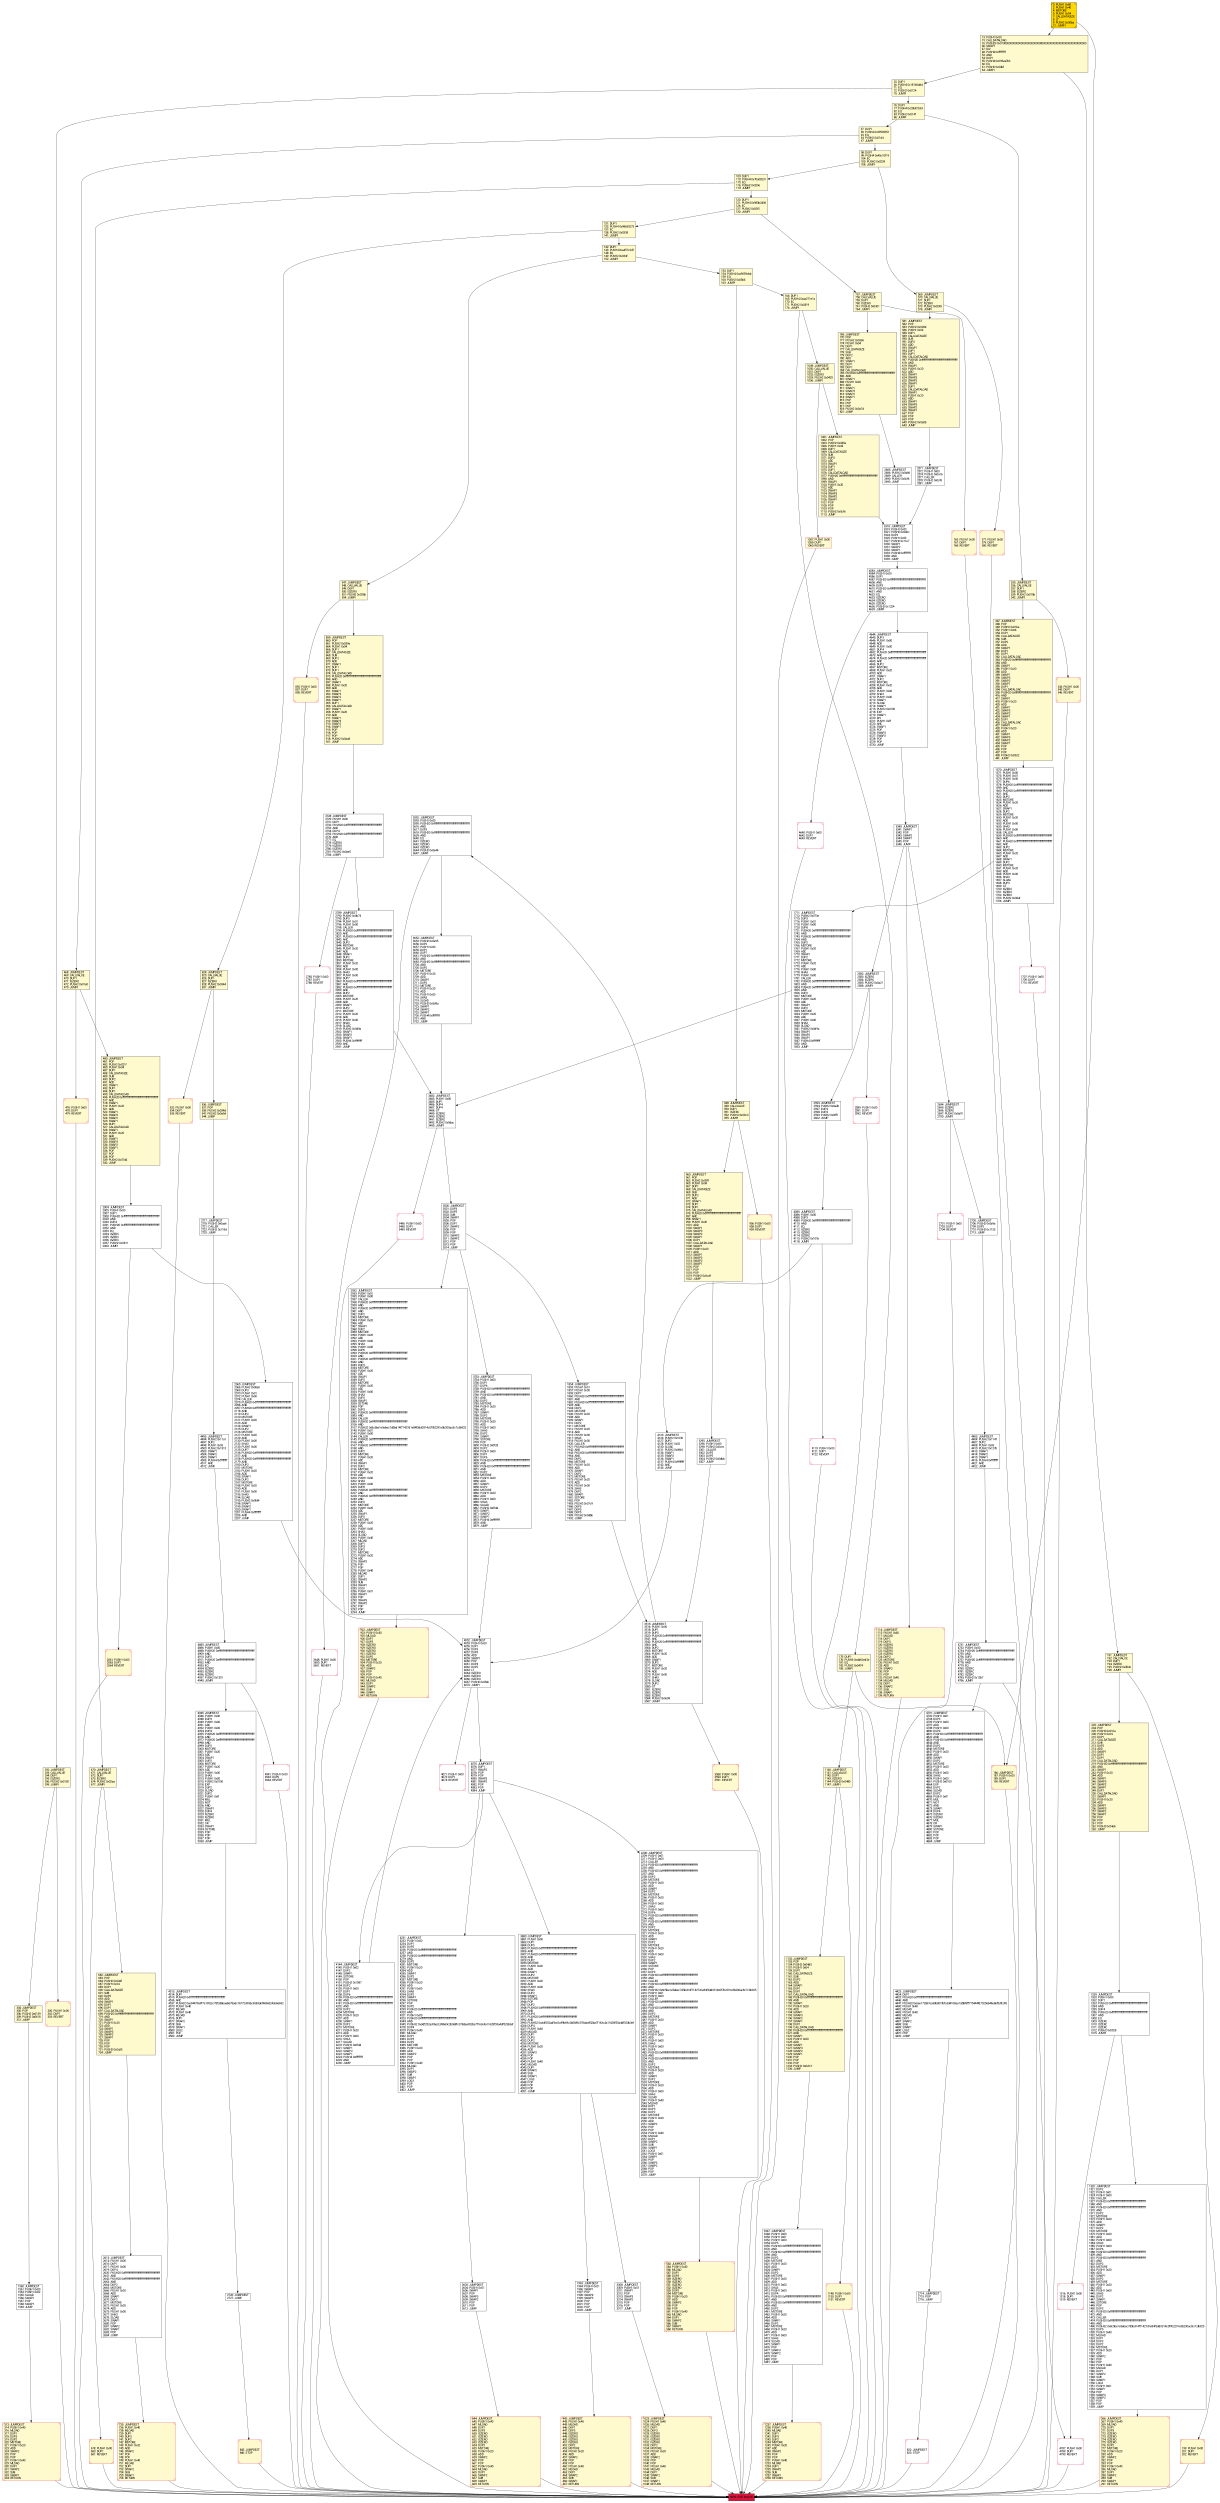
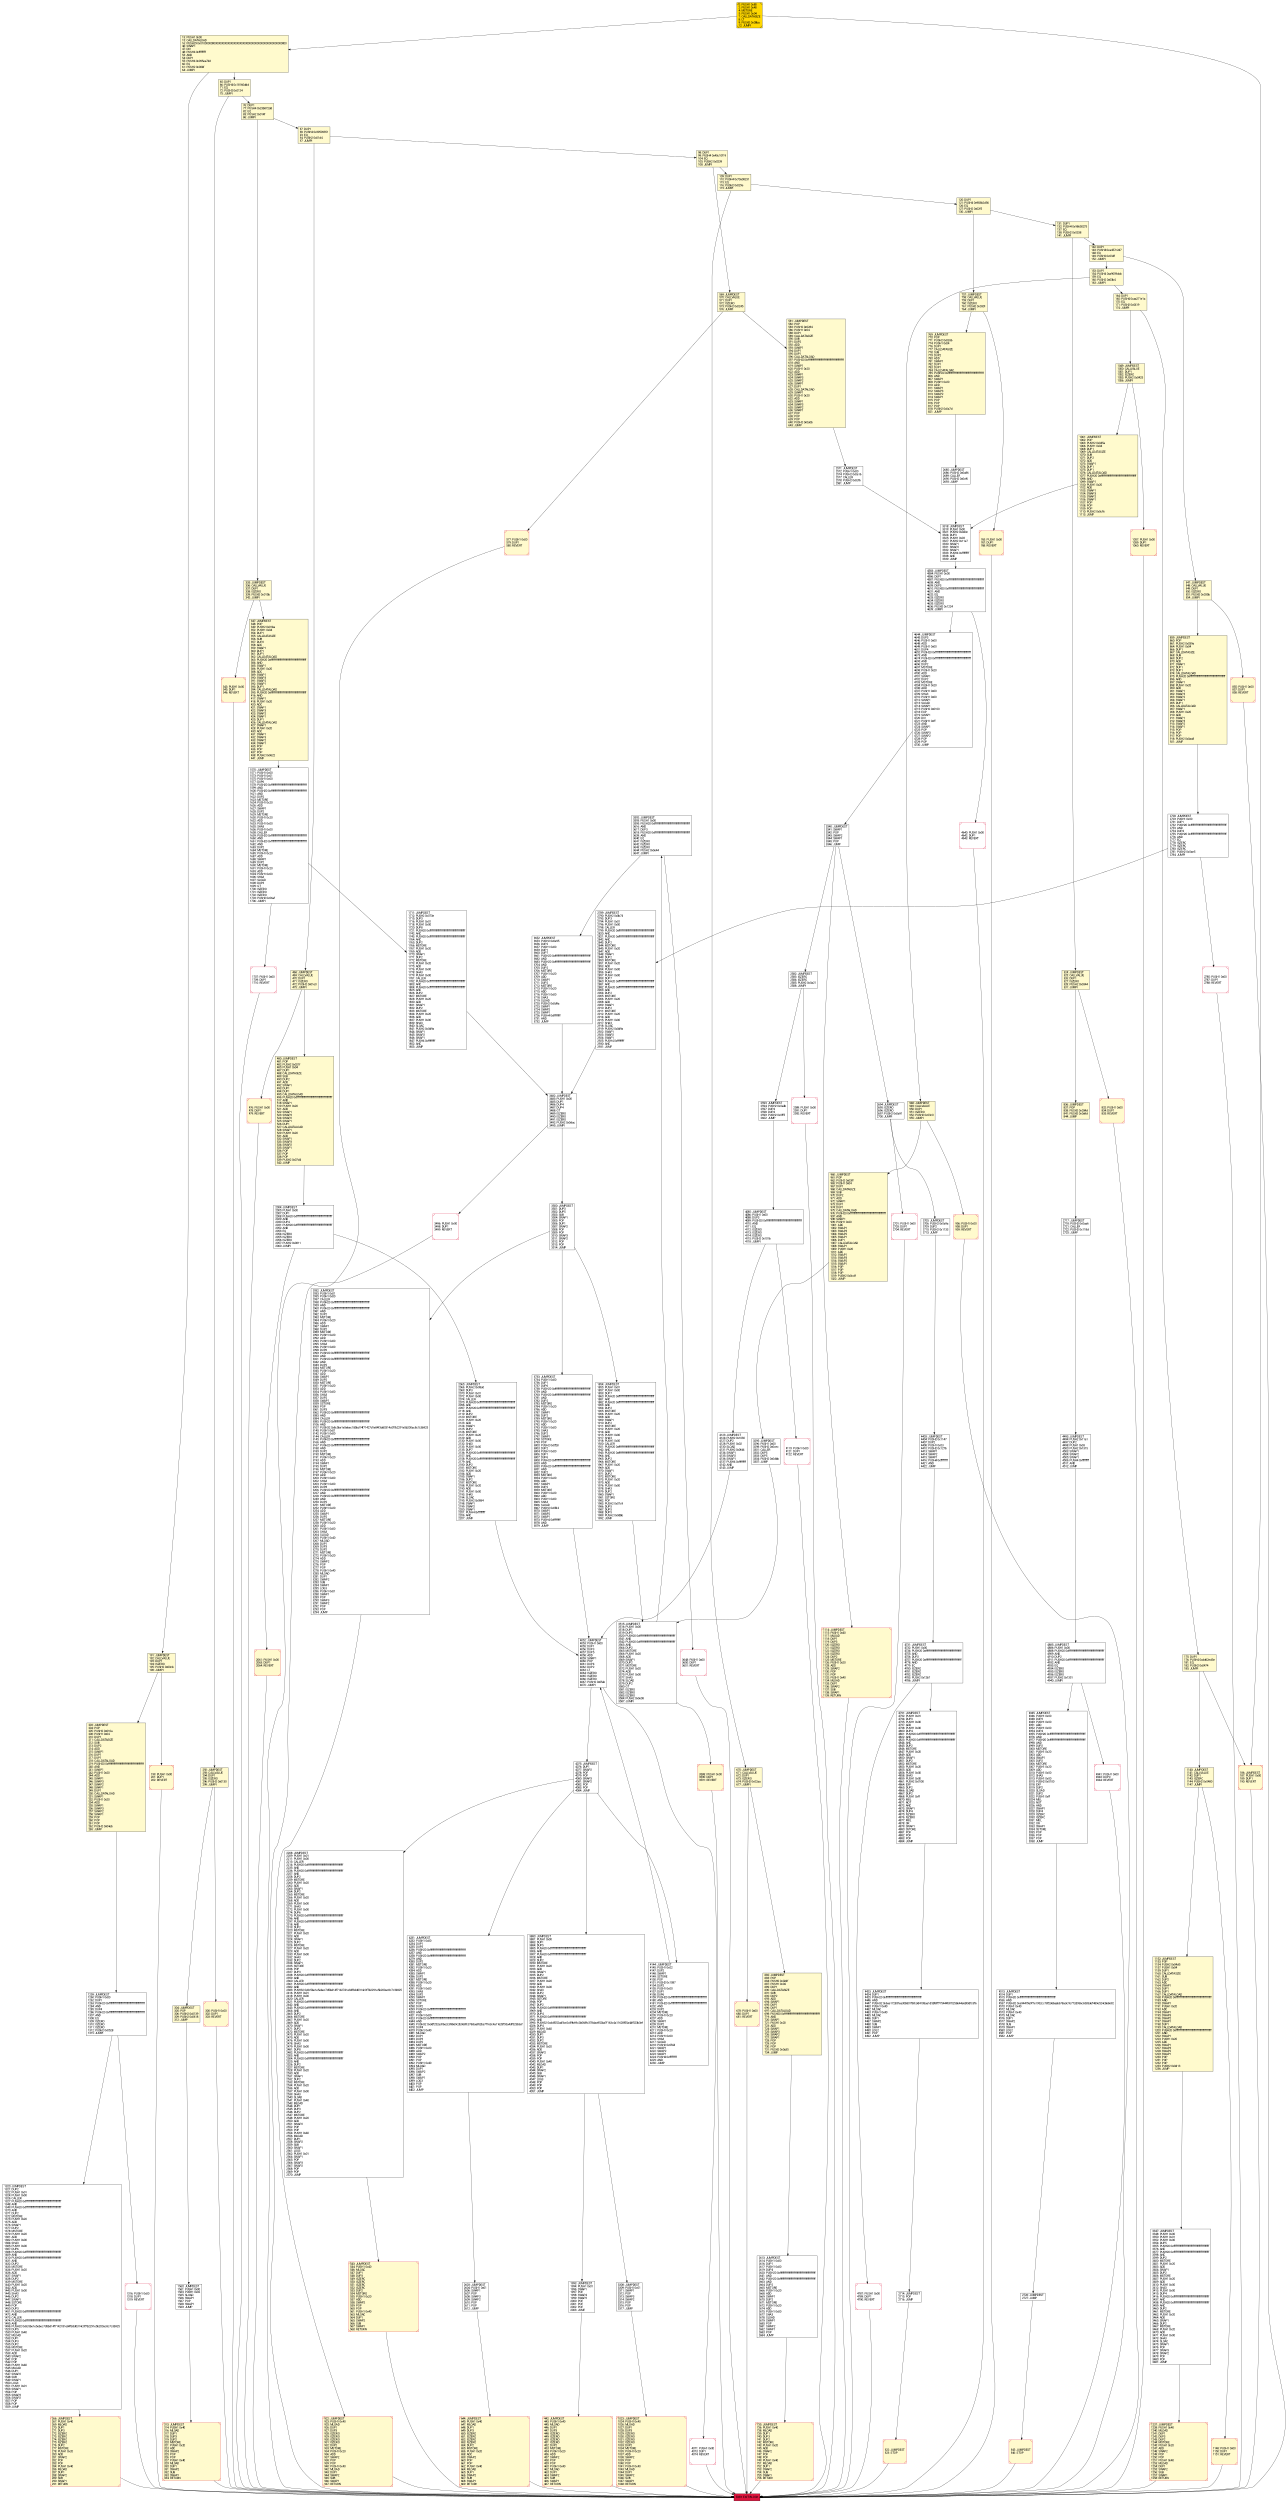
node "1057: PUSH1 0x00 1059: DUP1 1060: REVERT": shape box -> Msquare
edge "1316: PUSH1 0x00 1318: DUP1 1319: REVERT" -> "4787: PUSH1 0x00 4789: DUP1 4790: REVERT": now "1316: PUSH1 0x00 1318: DUP1 1319: REVERT" -> "5039: EXIT BLOCK"
node "822: JUMPDEST 823: STOP": fillcolor white -> lemonchiffon
edge "4071: PUSH1 0x00 4073: DUP1 4074: REVERT" -> "5039: EXIT BLOCK": added
